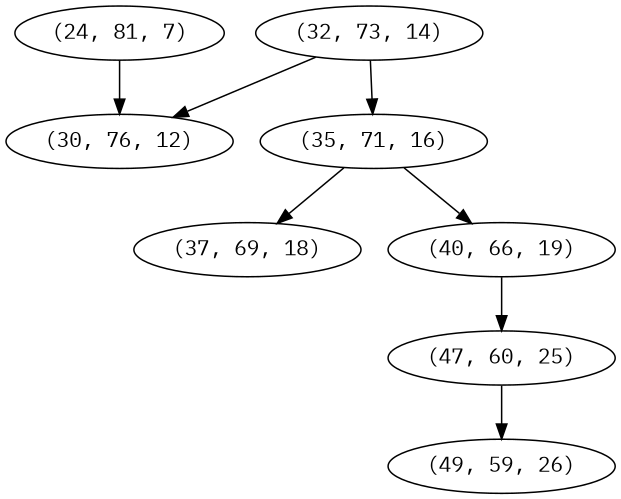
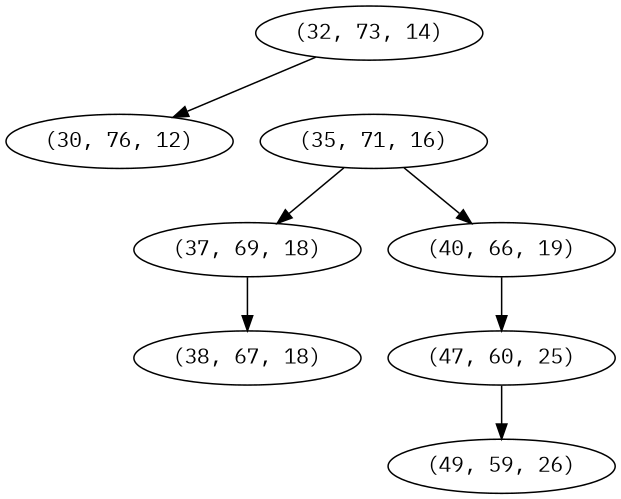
node "(24, 81, 7)": removed
edge "(32, 73, 14)" -> "(35, 71, 16)": removed
node "(38, 67, 18)": added
